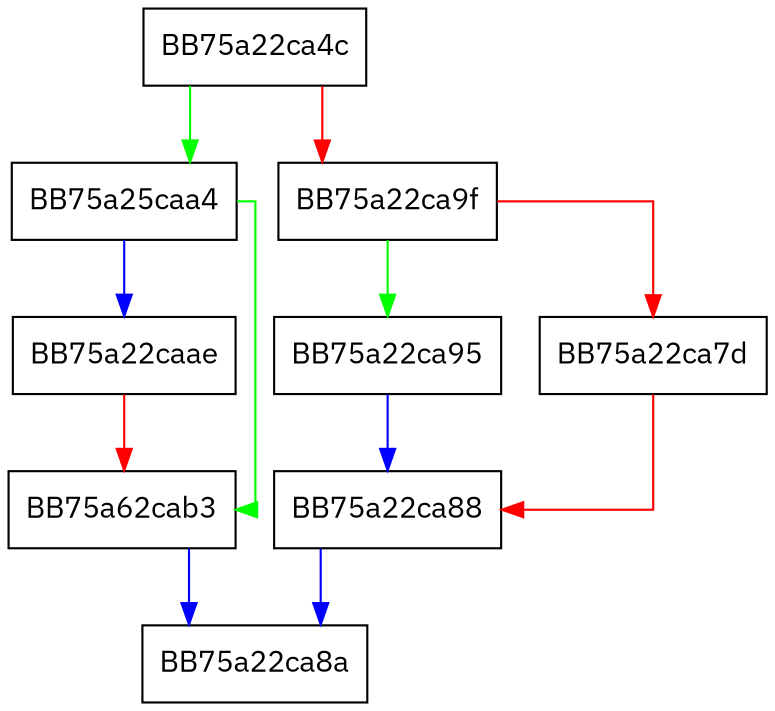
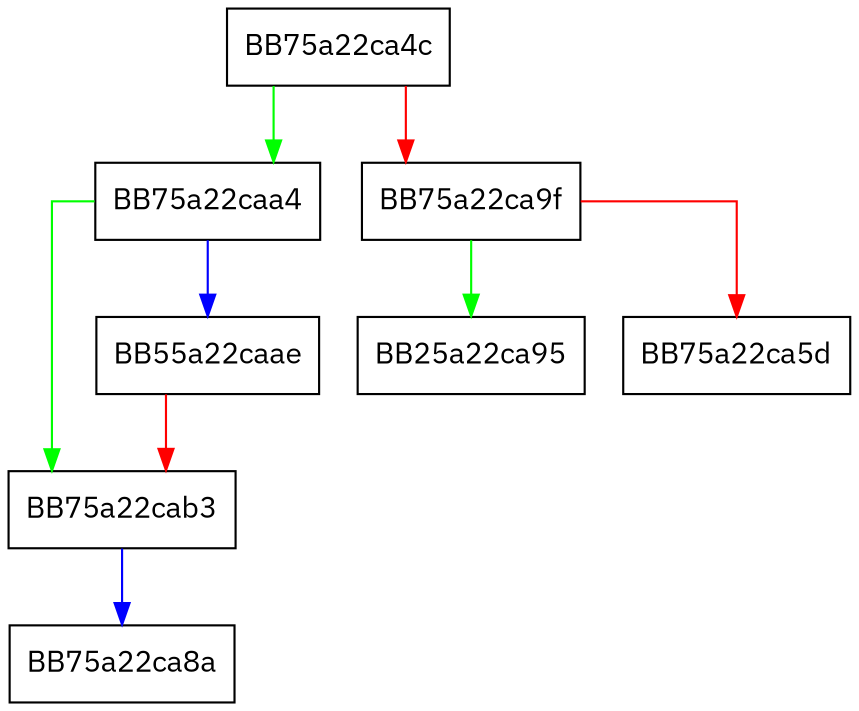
node "BB75a25caa4": label "BB75a25caa4" -> "BB75a22caa4"
node "BB75a22caae": label "BB75a22caae" -> "BB55a22caae"
node "BB75a22ca95": label "BB75a22ca95" -> "BB25a22ca95"
node "BB75a22ca7d": label "BB75a22ca7d" -> "BB75a22ca5d"
node "BB75a62cab3": label "BB75a62cab3" -> "BB75a22cab3"
node "BB75a22ca88": removed
